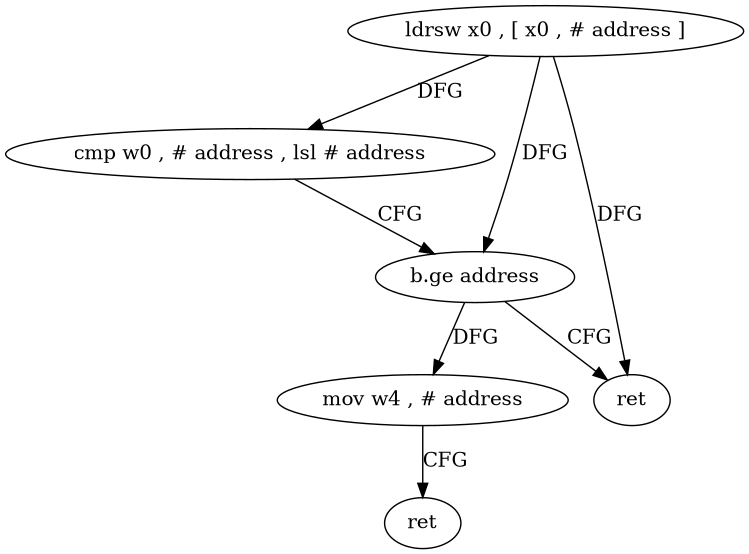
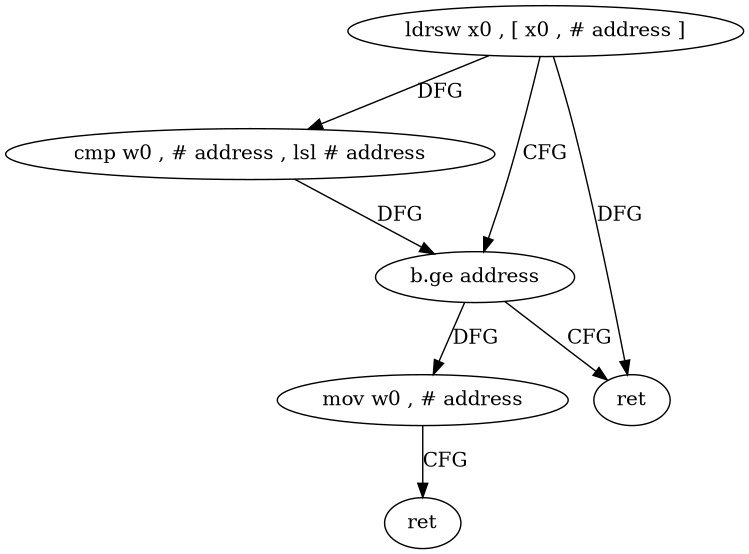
edge "ldrsw x0 , [ x0 , # address ]" -> "b.ge address": label "DFG" -> "CFG"
edge "cmp w0 , # address , lsl # address" -> "b.ge address": label "CFG" -> "DFG"
node "mov w4 , # address": label "mov w4 , # address" -> "mov w0 , # address"
